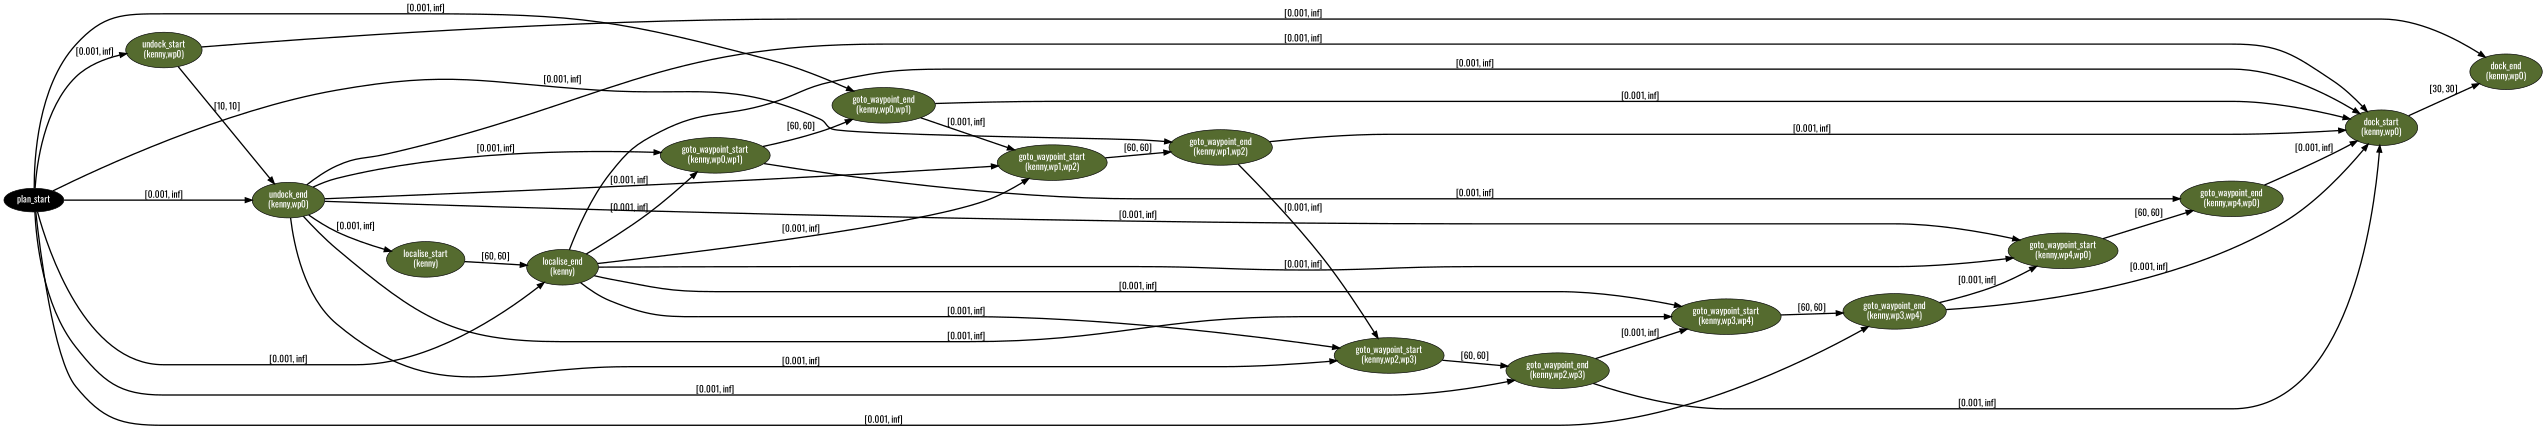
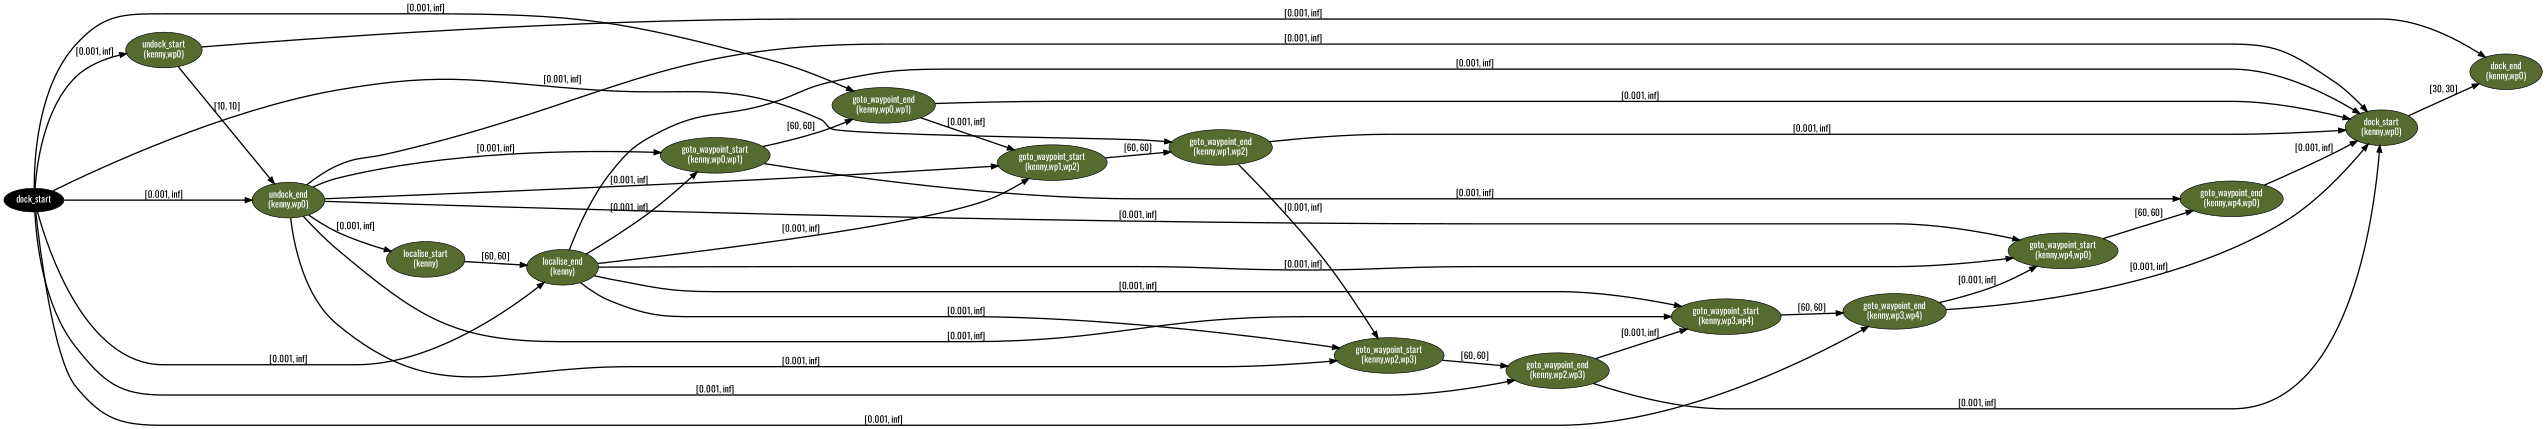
node "plan_start": label "plan_start" -> "dock_start"
